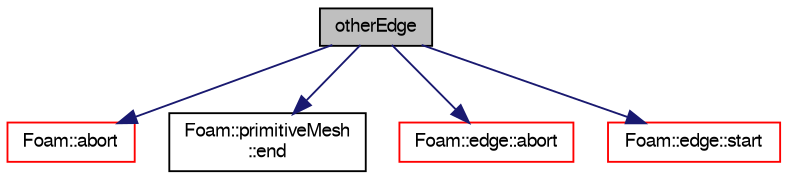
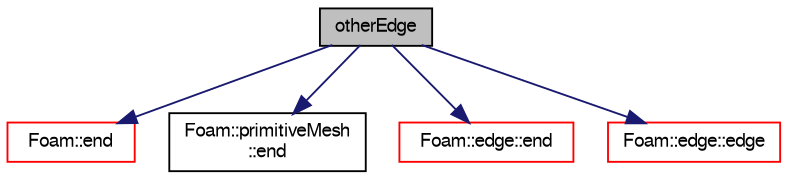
node "Foam::abort": label "Foam::abort" -> "Foam::end"
node "Foam::edge::abort": label "Foam::edge::abort" -> "Foam::edge::end"
node "Foam::edge::start": label "Foam::edge::start" -> "Foam::edge::edge"
